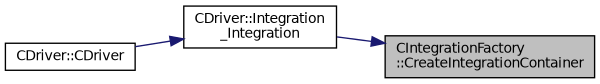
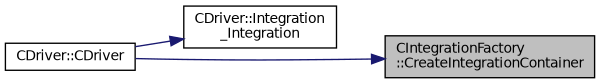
edge "CDriver::Integration _Integration" -> "CIntegrationFactory ::CreateIntegrationContainer": now "CDriver::CDriver" -> "CIntegrationFactory ::CreateIntegrationContainer"
